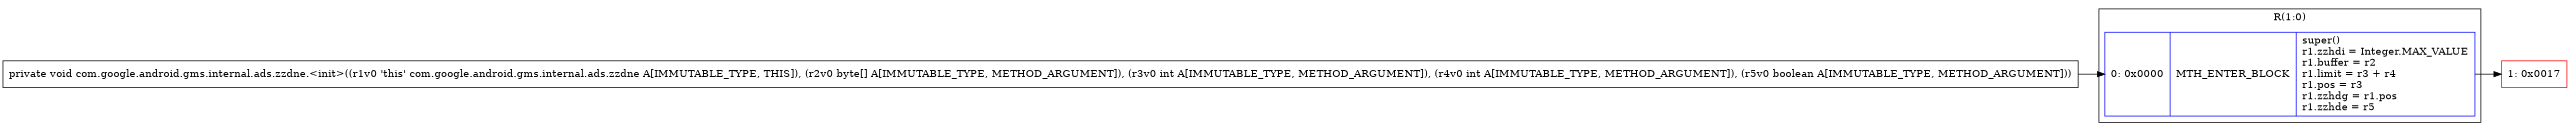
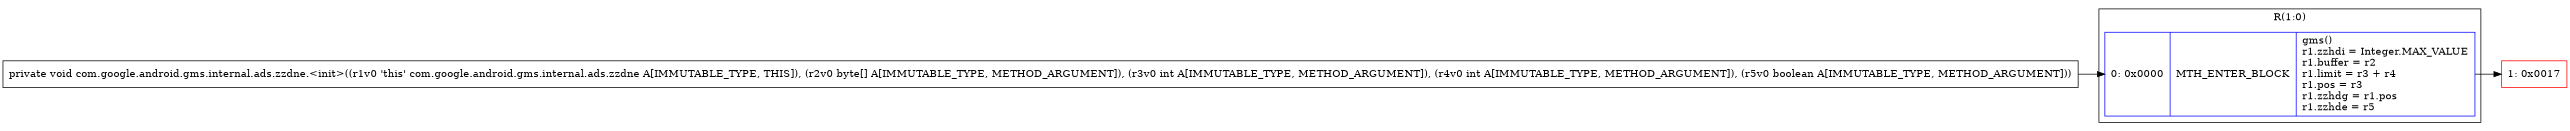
node "0: 0x0000": text "super()" -> "gms()"
